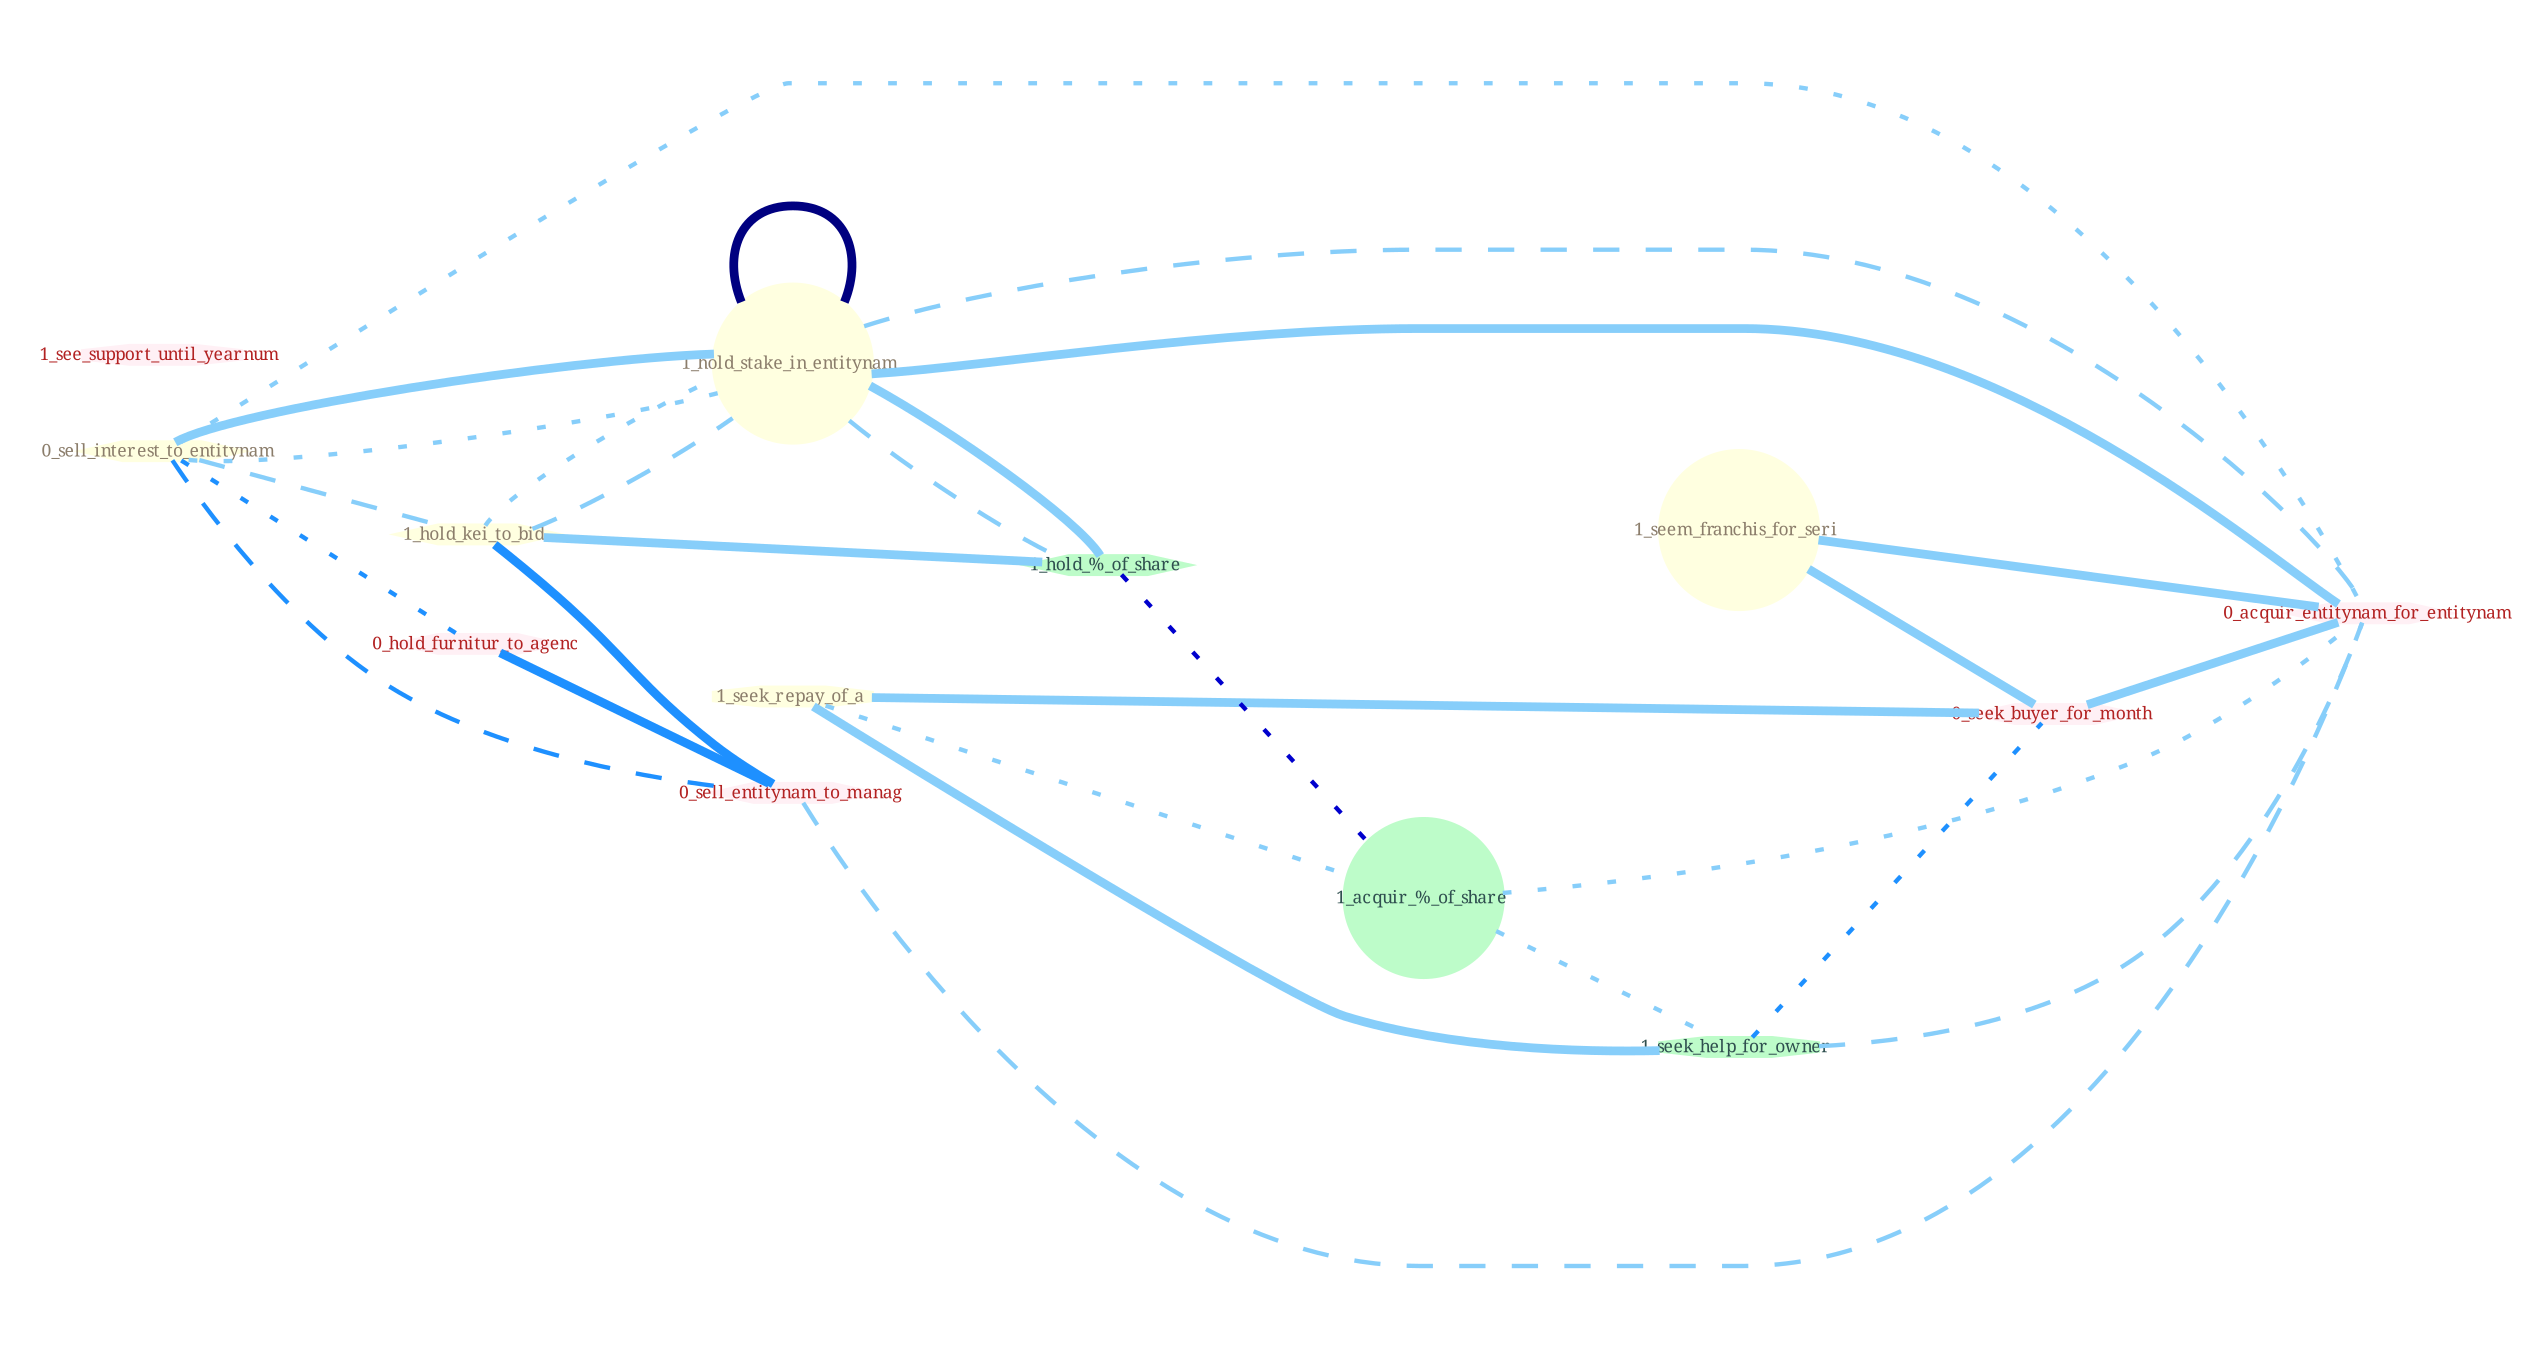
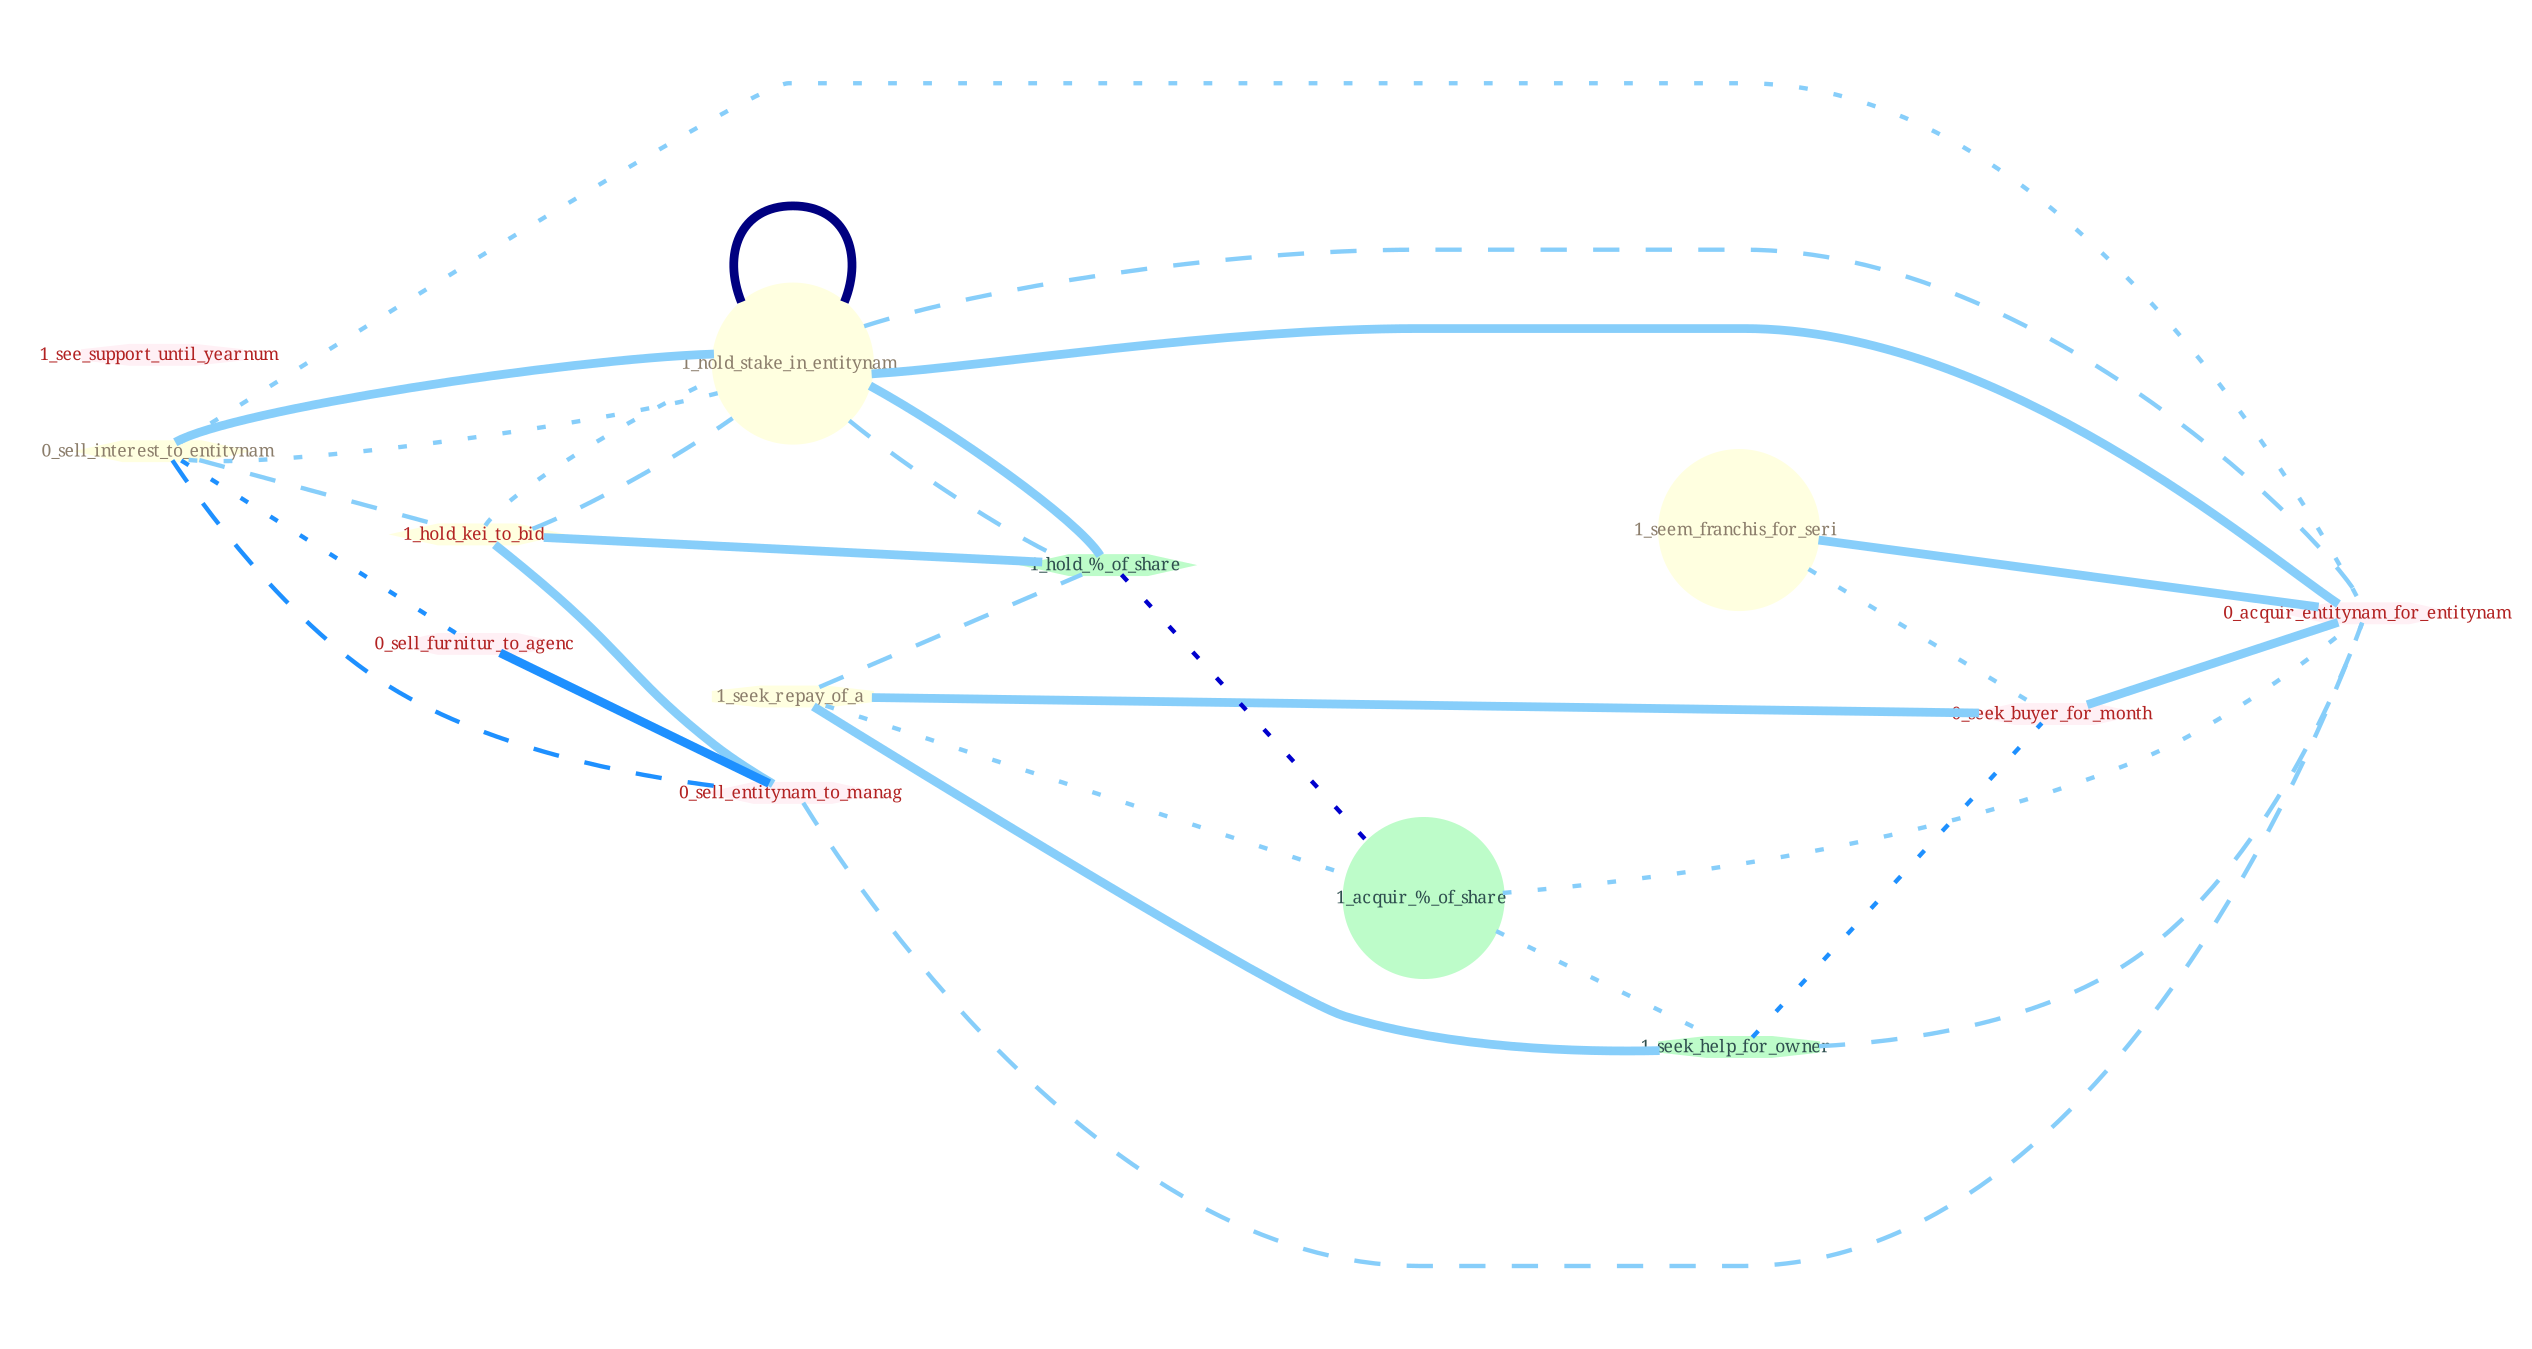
node "1_hold_kei_to_bid": fontcolor #8b7d6b -> #b22222
edge "1_hold_%_of_share" -- "1_seek_repay_of_a": added
edge "1_seem_franchis_for_seri" -- "0_seek_buyer_for_month": style bold -> dotted
node "0_hold_furnitur_to_agenc": label "0_hold_furnitur_to_agenc" -> "0_sell_furnitur_to_agenc"
edge "1_hold_kei_to_bid" -- "0_sell_entitynam_to_manag": color #1e90ff -> #87cefa
